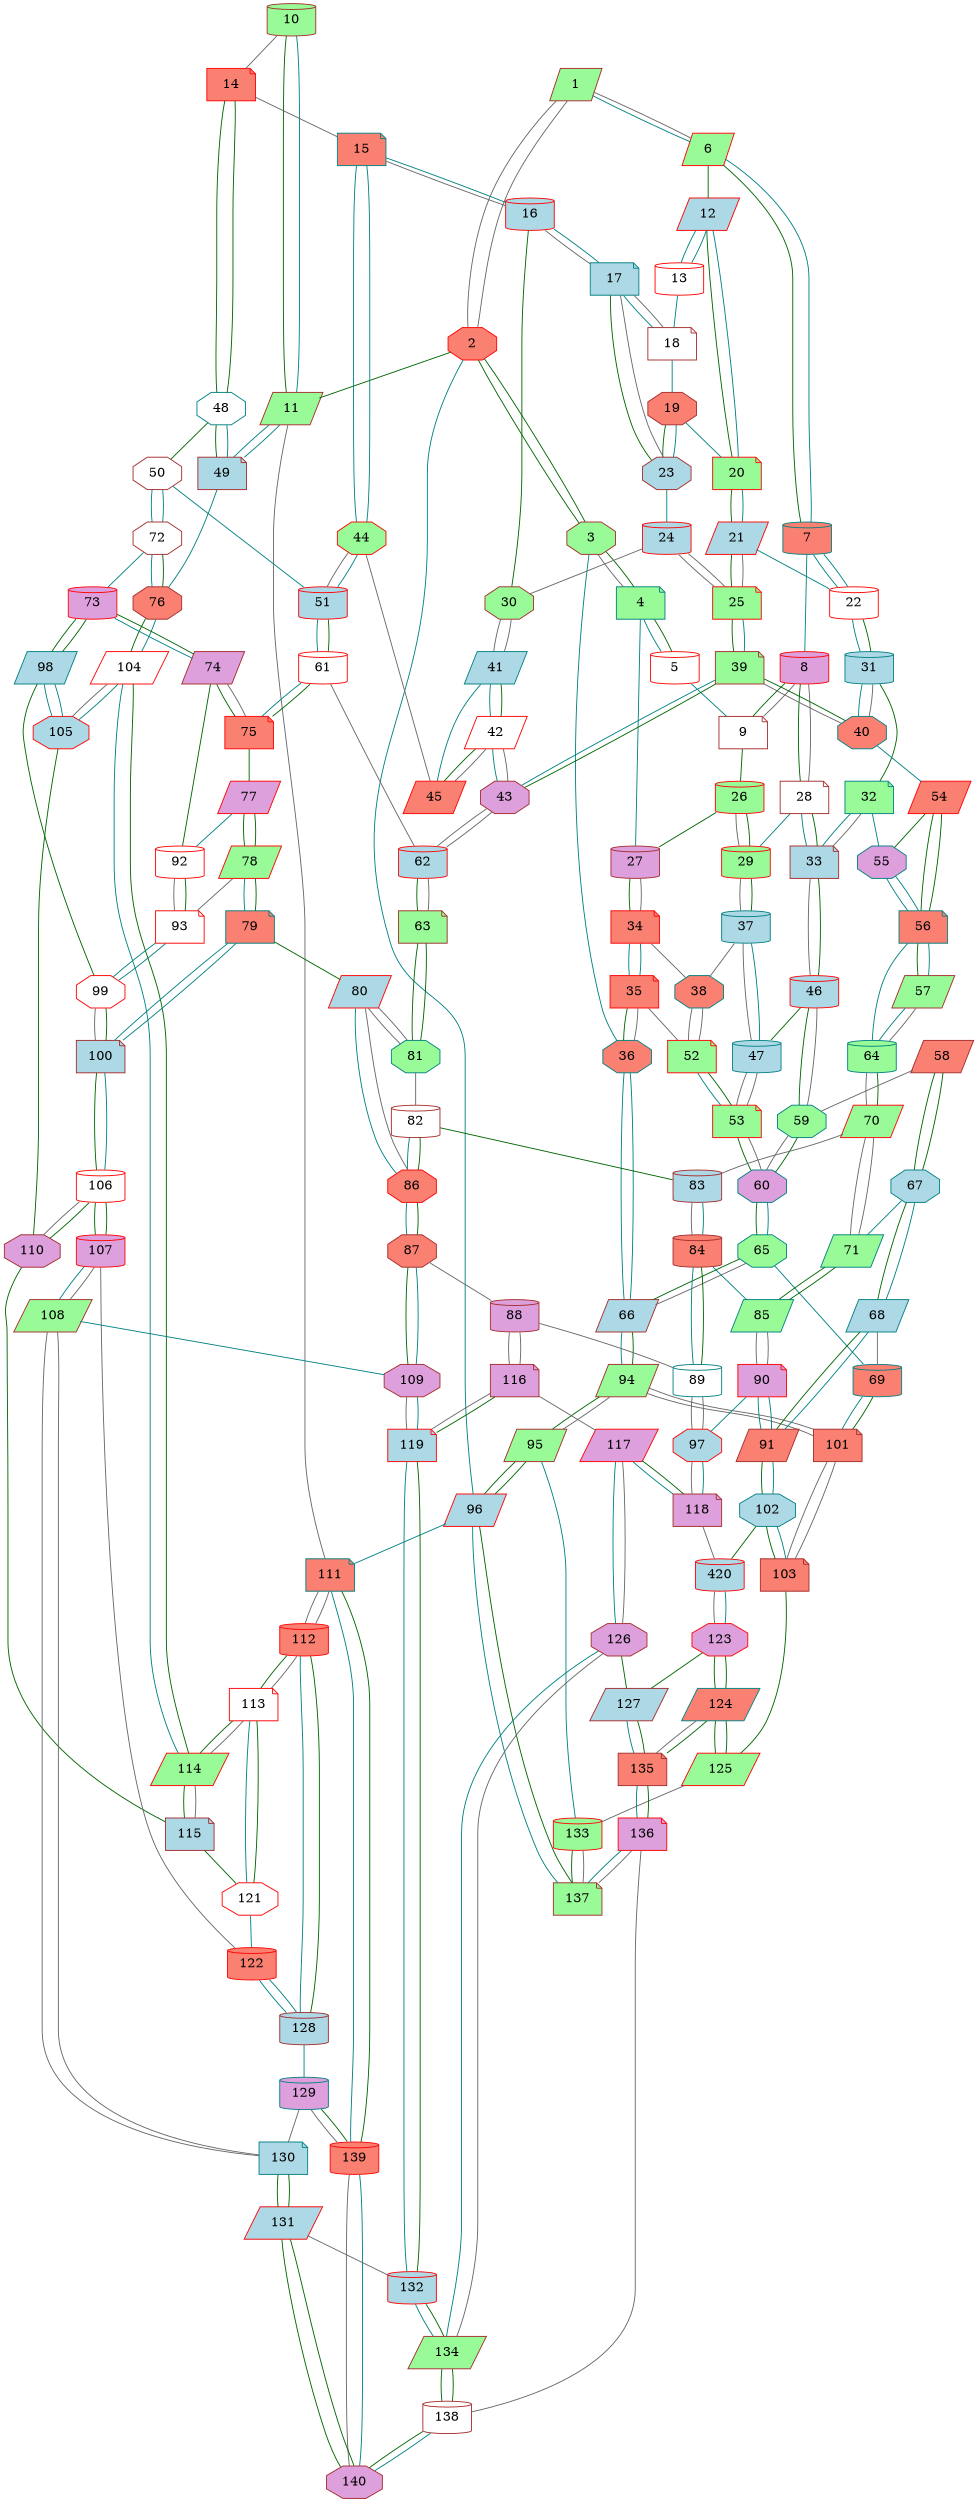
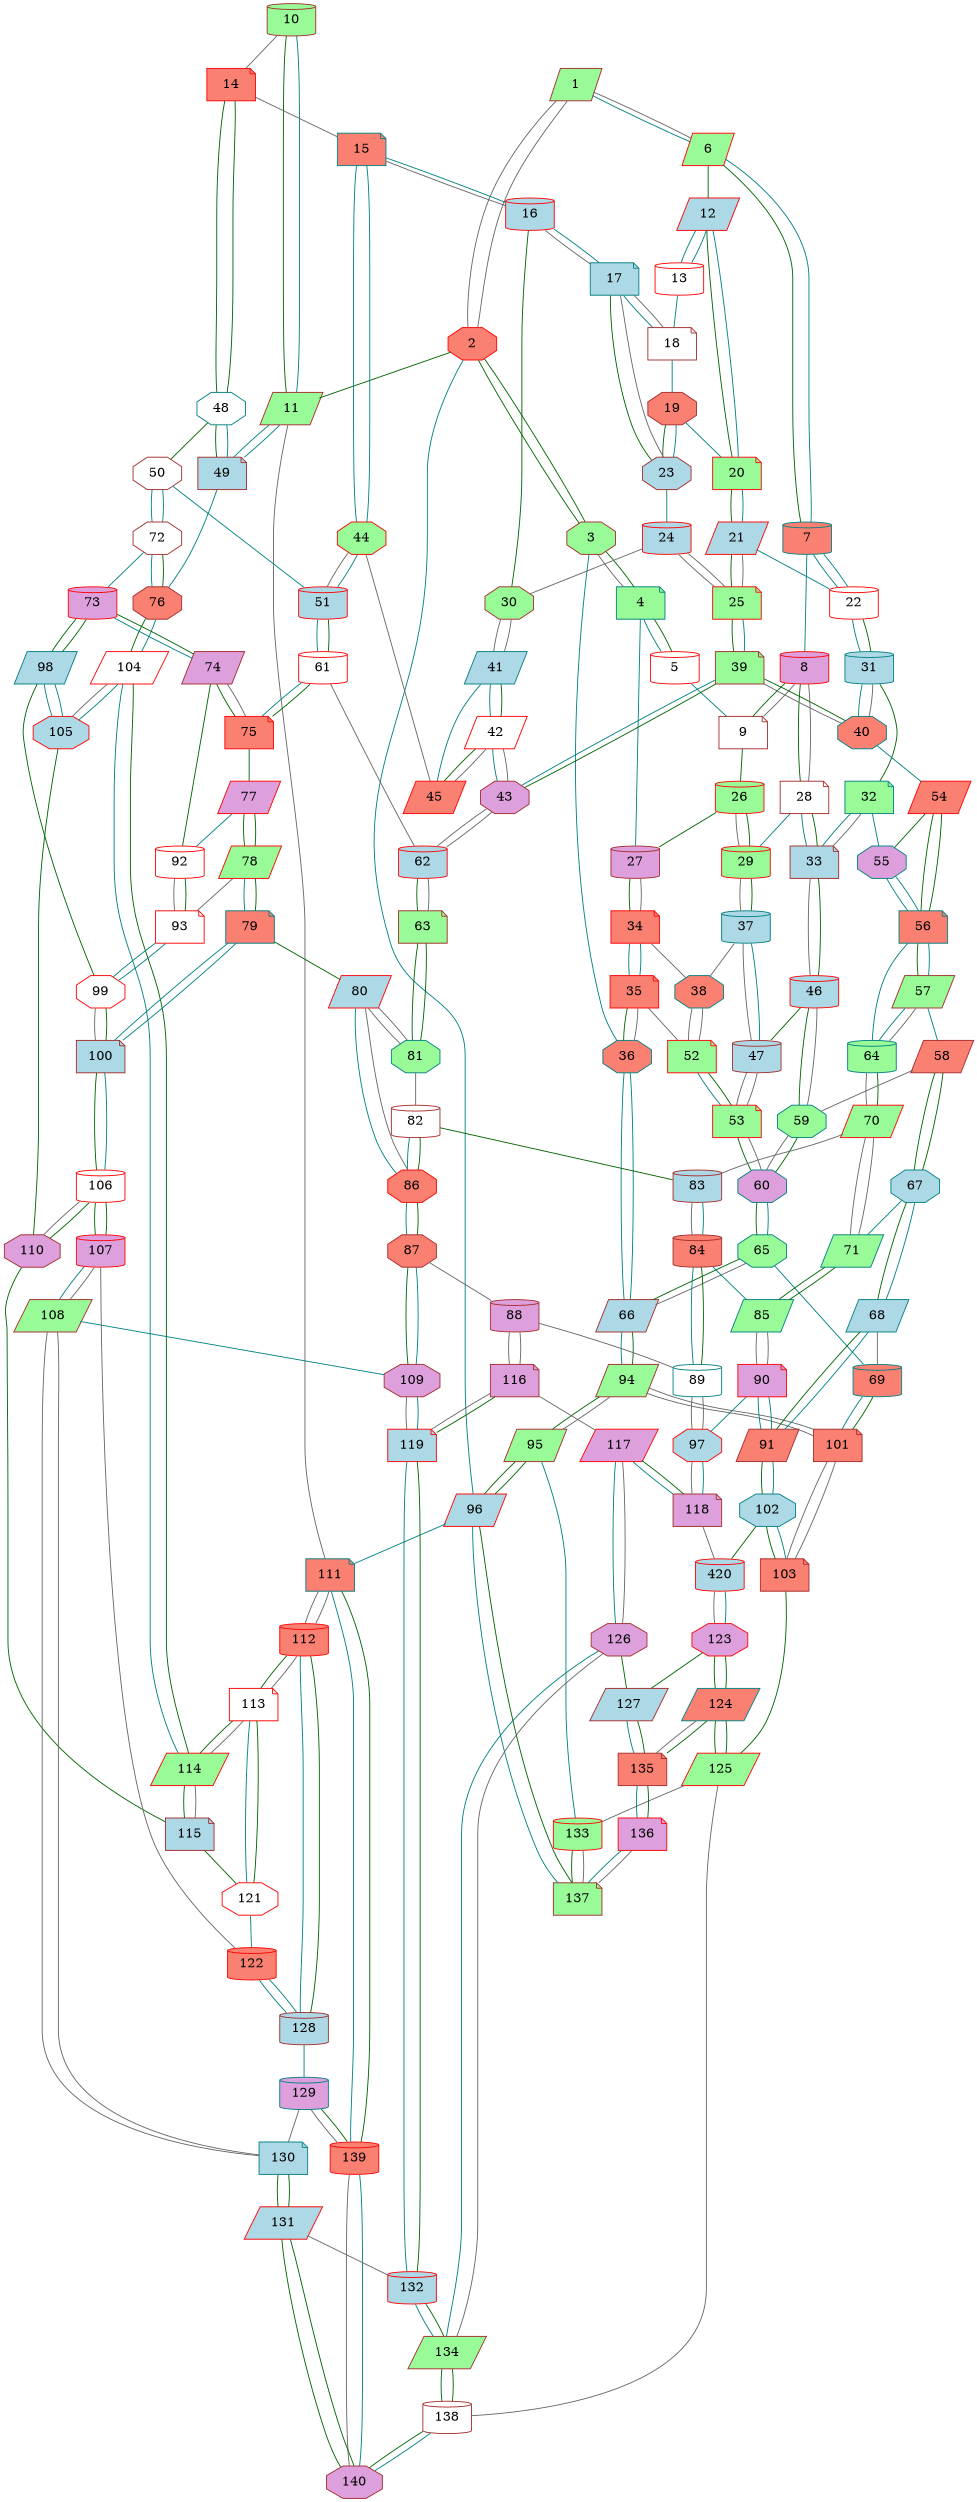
edge "57" -- "58": added
node "47": color teal -> brown
edge "136" -- "138": now "125" -- "138"
